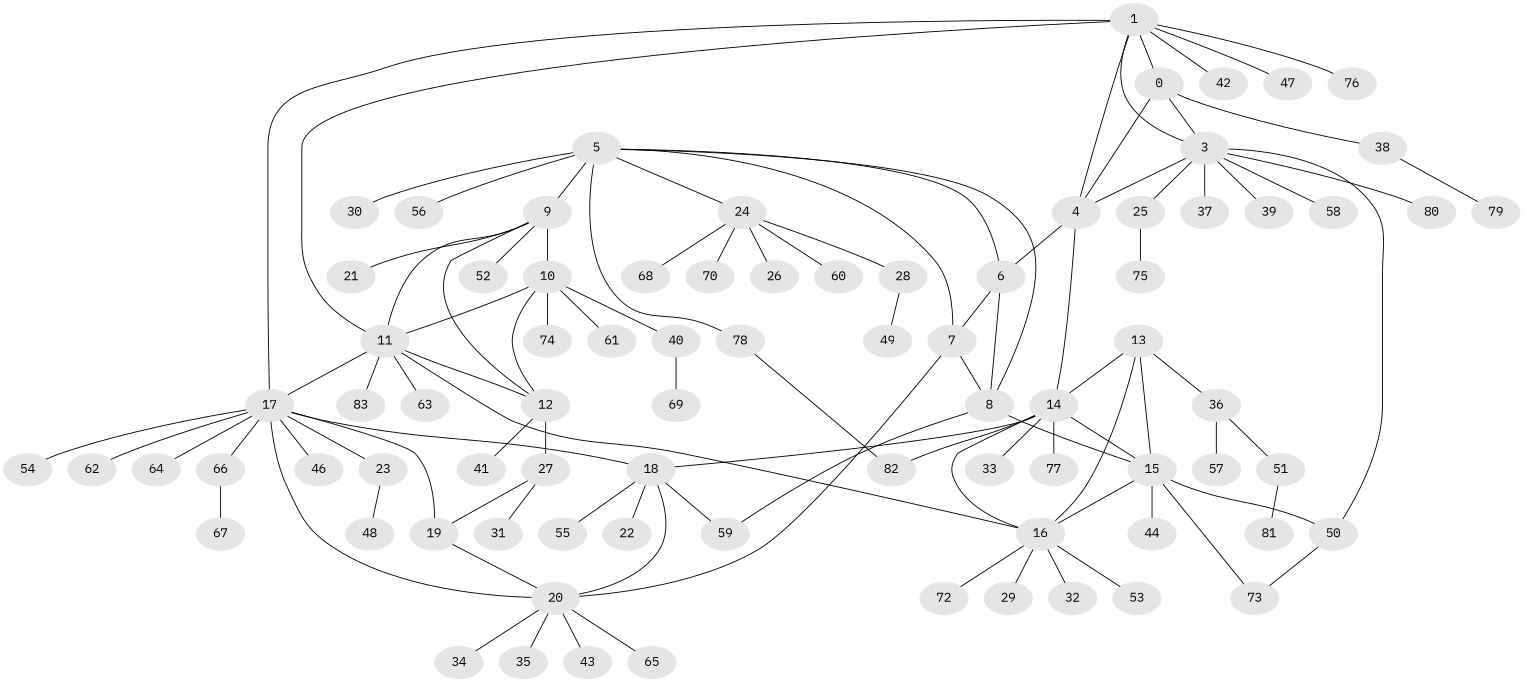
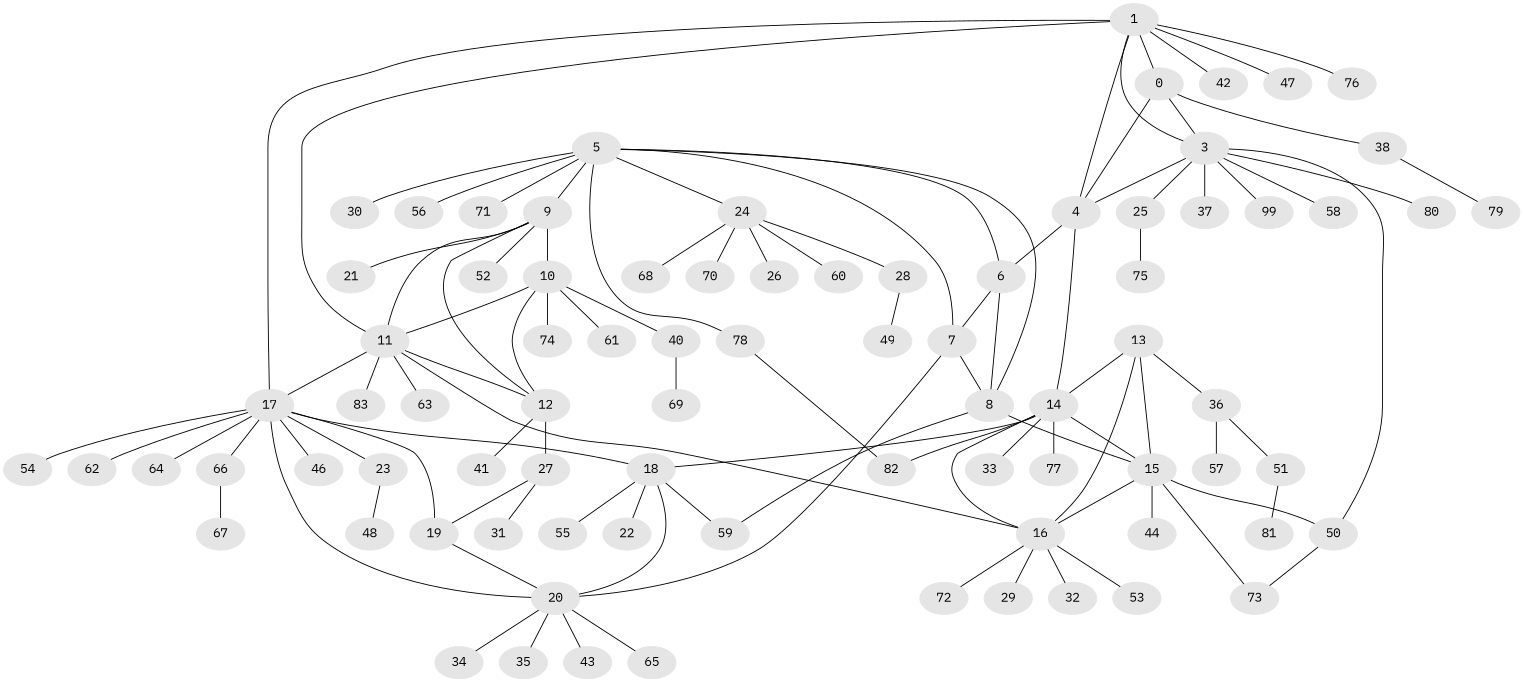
node "71": added
node "39": label "39" -> "99"
